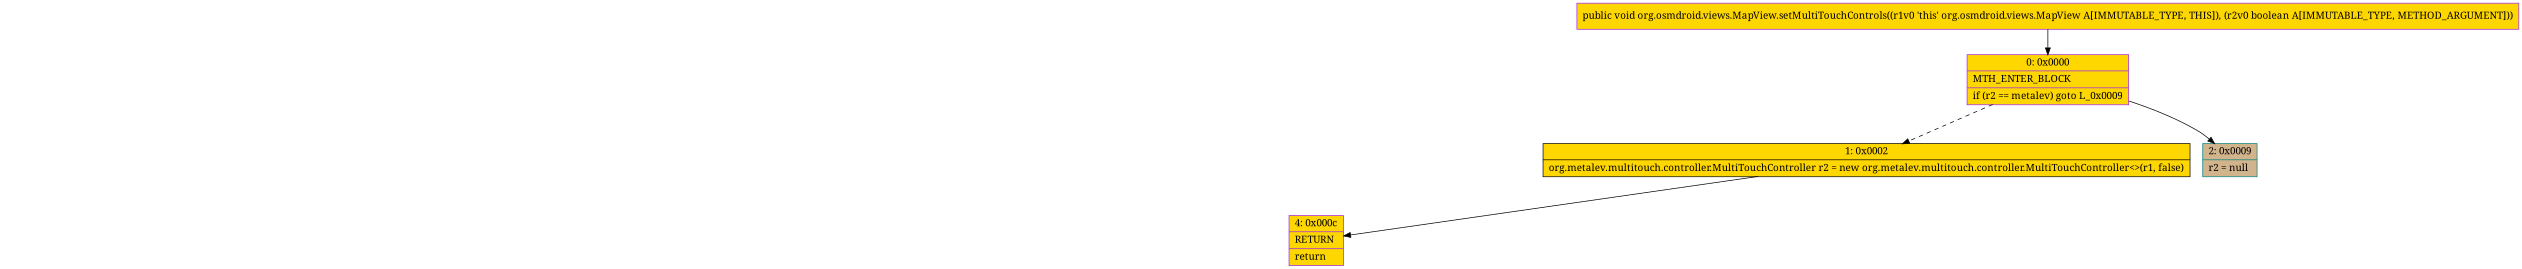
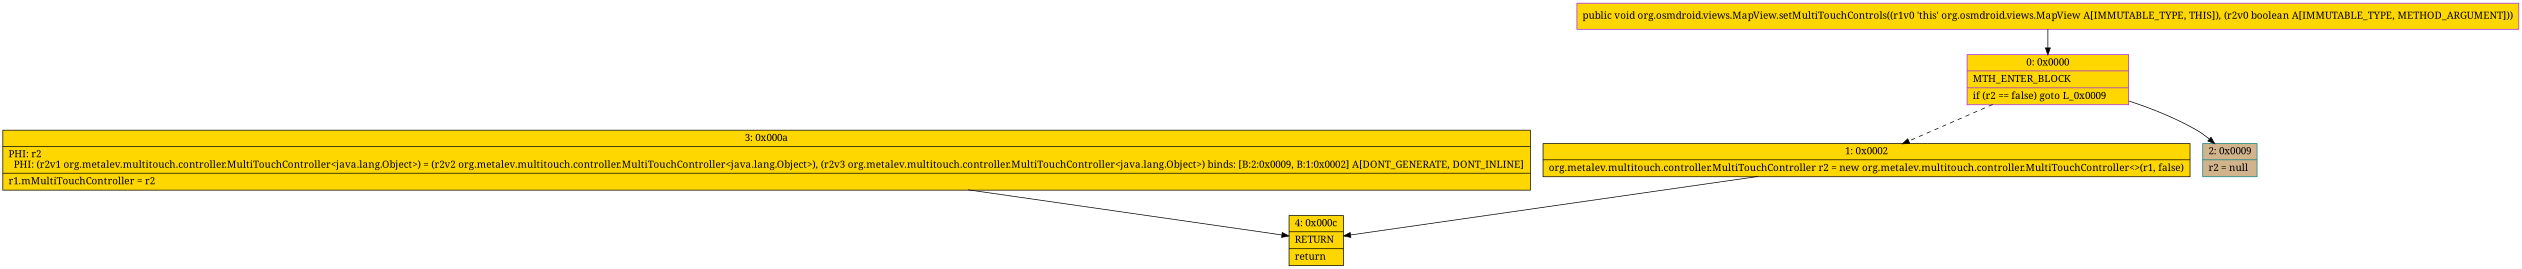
node "0: 0x0000": text "if (r2 == metalev) goto L_0x0009" -> "if (r2 == false) goto L_0x0009"
node "3: 0x000a": added
node "4: 0x000c": color purple -> black
